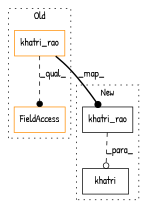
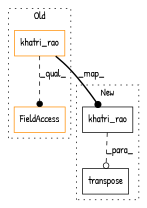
node "khatri": label "khatri" -> "transpose"
